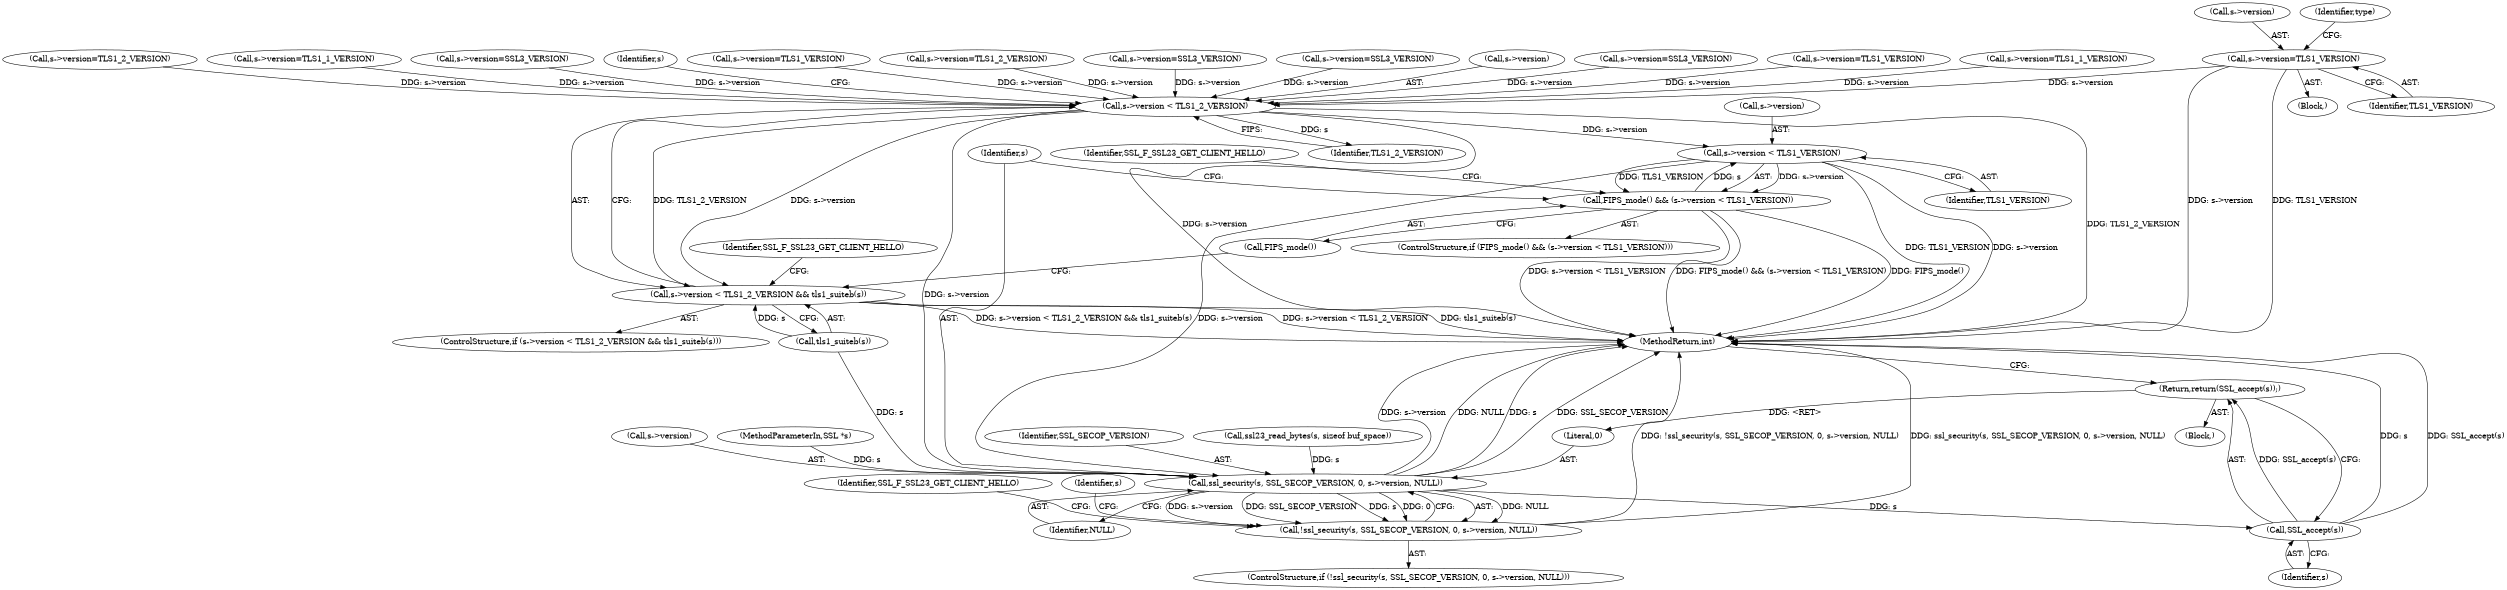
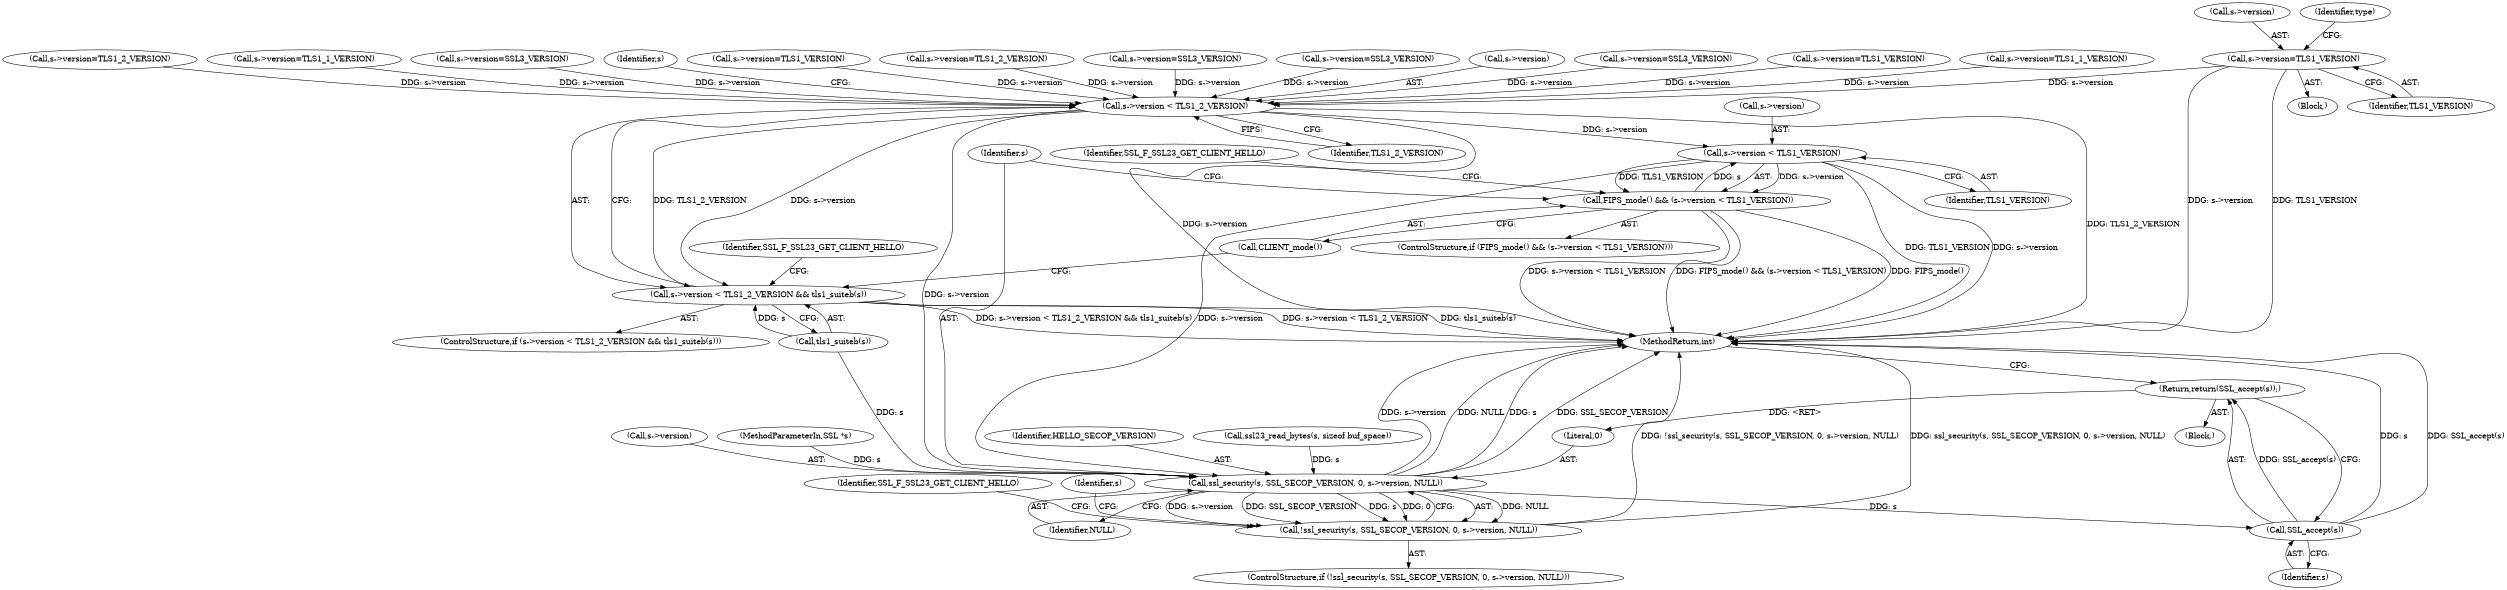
edge "(Call,s->version < TLS1_2_VERSION)" -> "(Identifier,TLS1_2_VERSION)": label "DDG: s" -> "CFG: "
node "(Call,FIPS_mode())": label "(Call,FIPS_mode())" -> "(Call,CLIENT_mode())"
node "(Identifier,SSL_SECOP_VERSION)": label "(Identifier,SSL_SECOP_VERSION)" -> "(Identifier,HELLO_SECOP_VERSION)"
